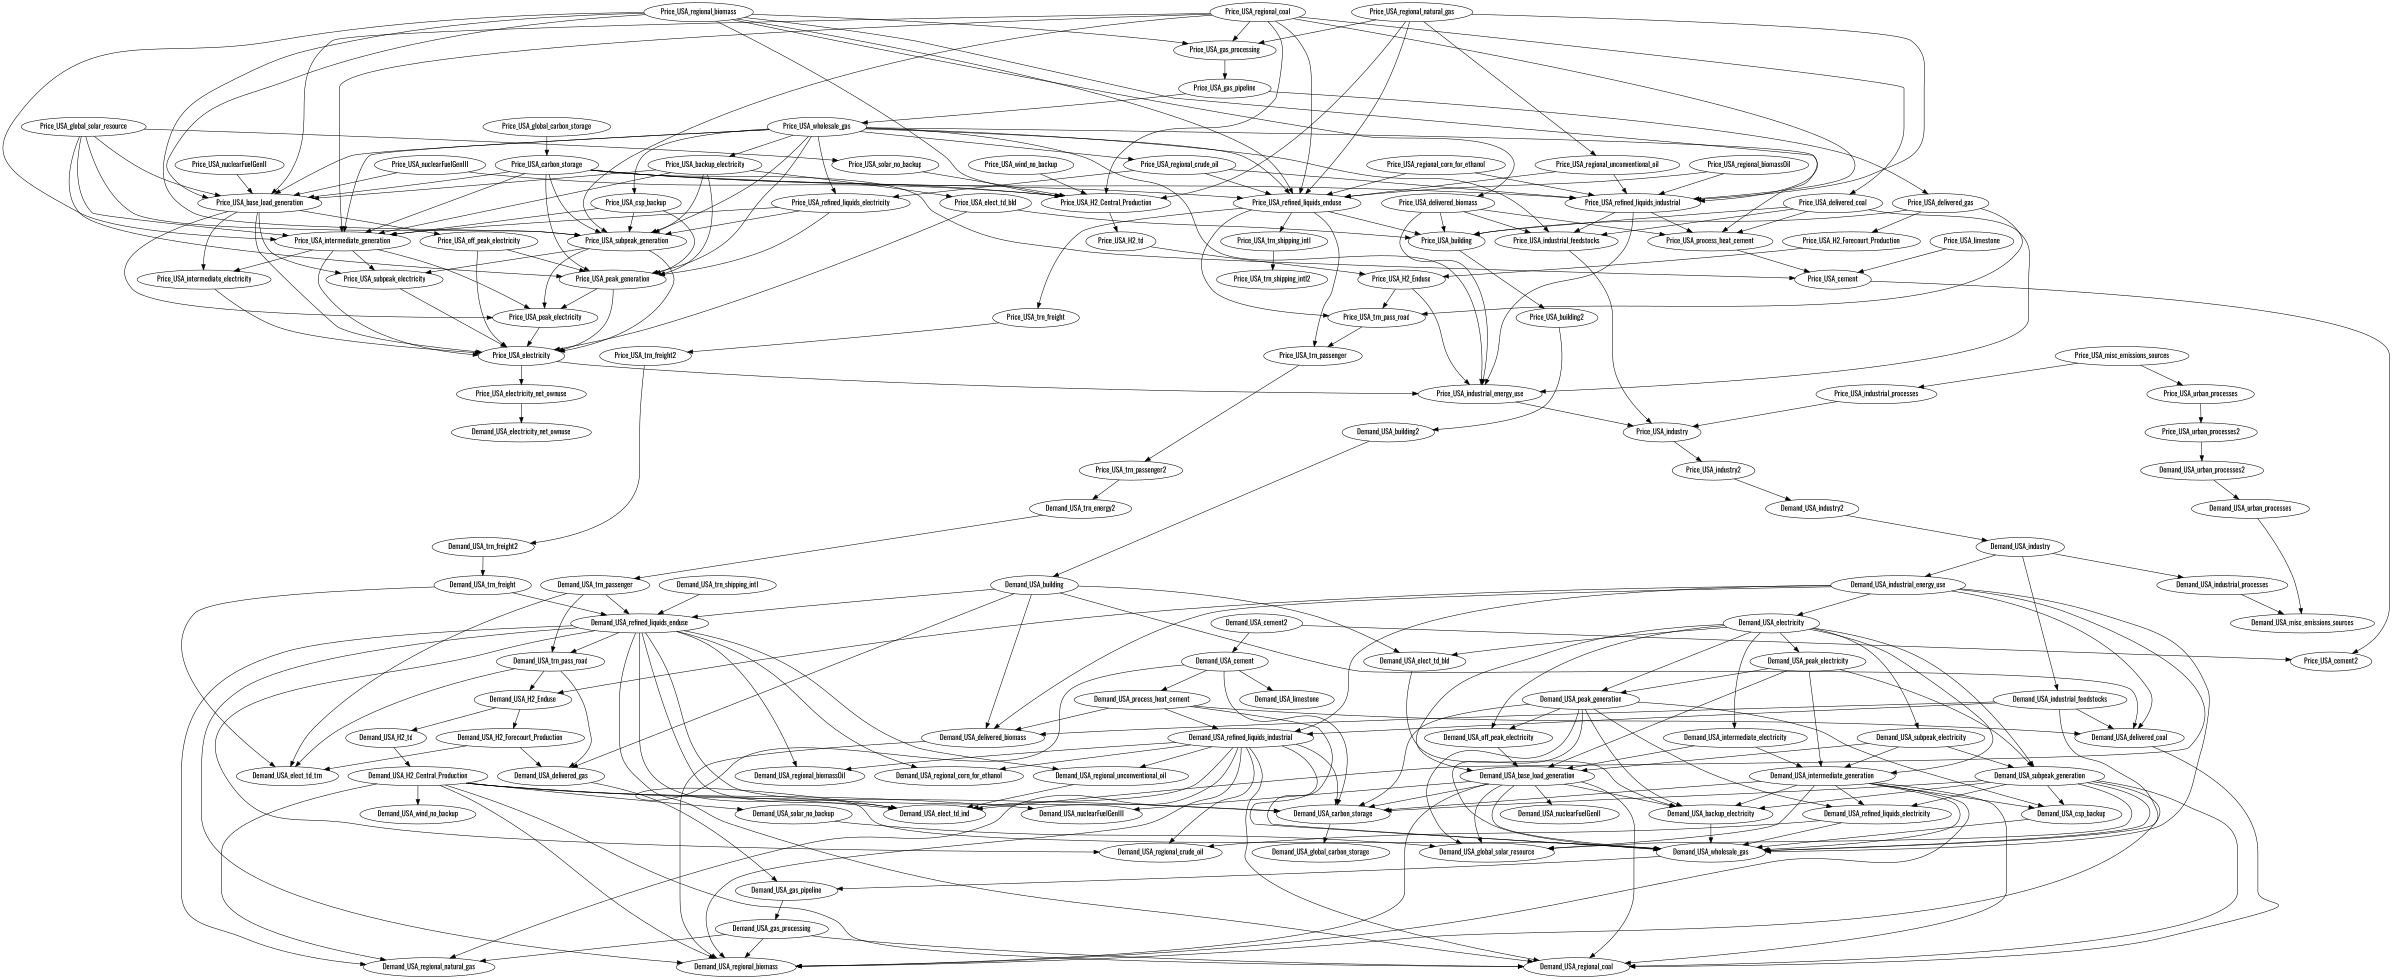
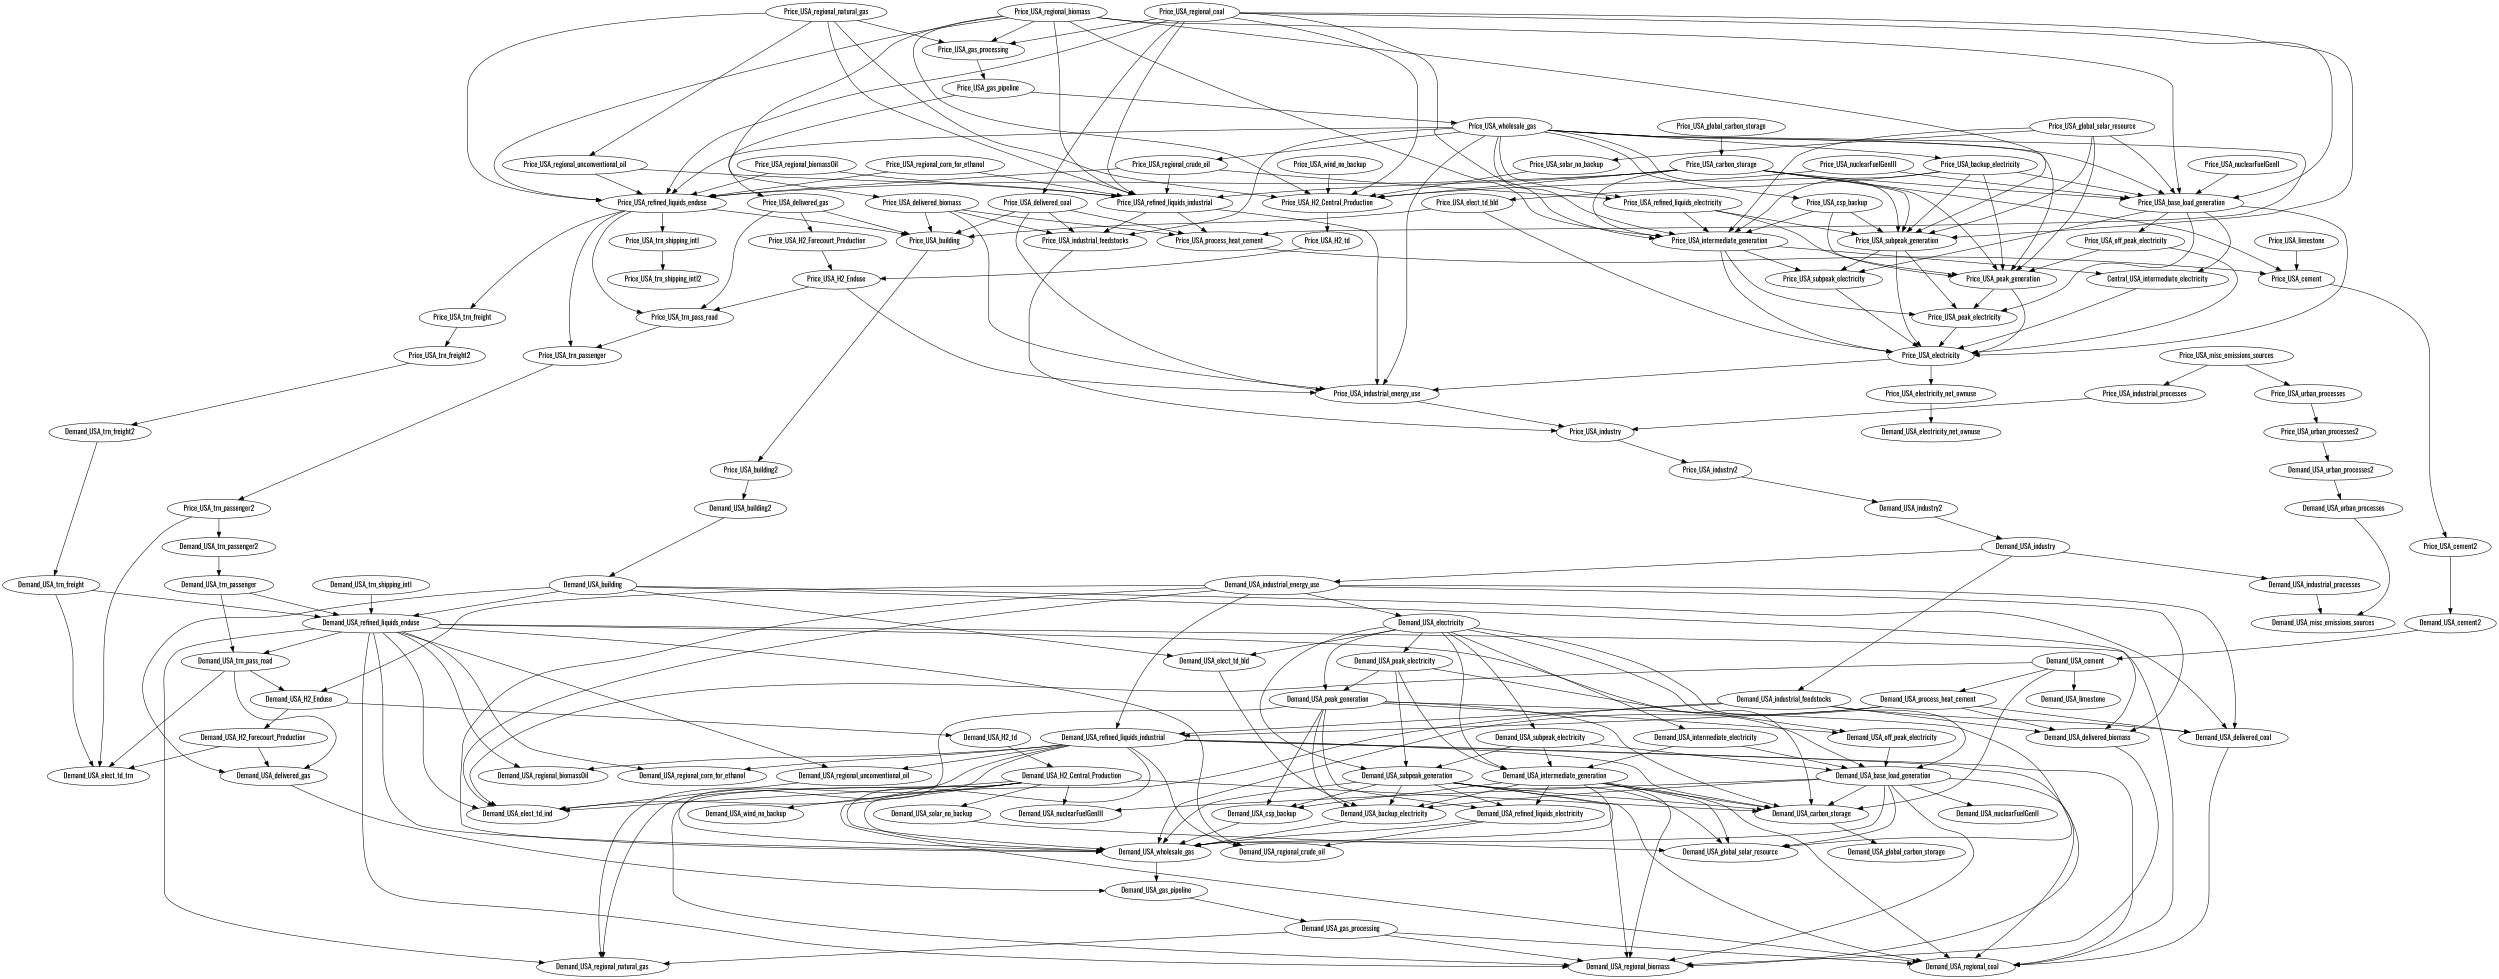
node "Price_USA_intermediate_electricity": label "Price_USA_intermediate_electricity" -> "Central_USA_intermediate_electricity"
node "Demand_USA_trn_energy2": label "Demand_USA_trn_energy2" -> "Demand_USA_trn_passenger2"
edge "Demand_USA_cement2" -> "Price_USA_cement2": reversed
edge "Demand_USA_trn_passenger" -> "Demand_USA_elect_td_trn": now "Price_USA_trn_passenger2" -> "Demand_USA_elect_td_trn"
